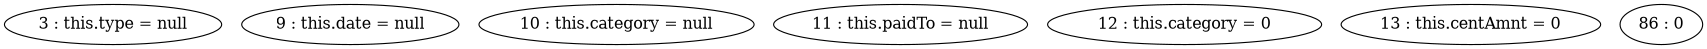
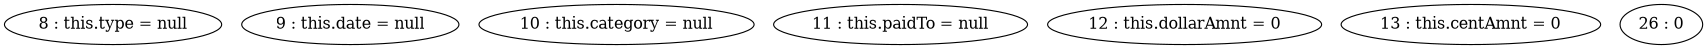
node "3 : this.type = null": label "3 : this.type = null" -> "8 : this.type = null"
node "12 : this.category = 0": label "12 : this.category = 0" -> "12 : this.dollarAmnt = 0"
node "86 : 0": label "86 : 0" -> "26 : 0"
